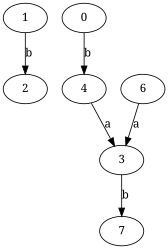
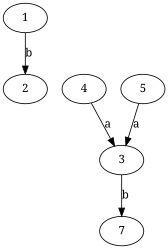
node "0": removed
node "6": label "6" -> "5"
